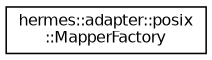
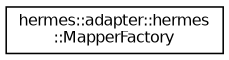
node "hermes::adapter::posix ::MapperFactory": label "hermes::adapter::posix ::MapperFactory" -> "hermes::adapter::hermes ::MapperFactory"
